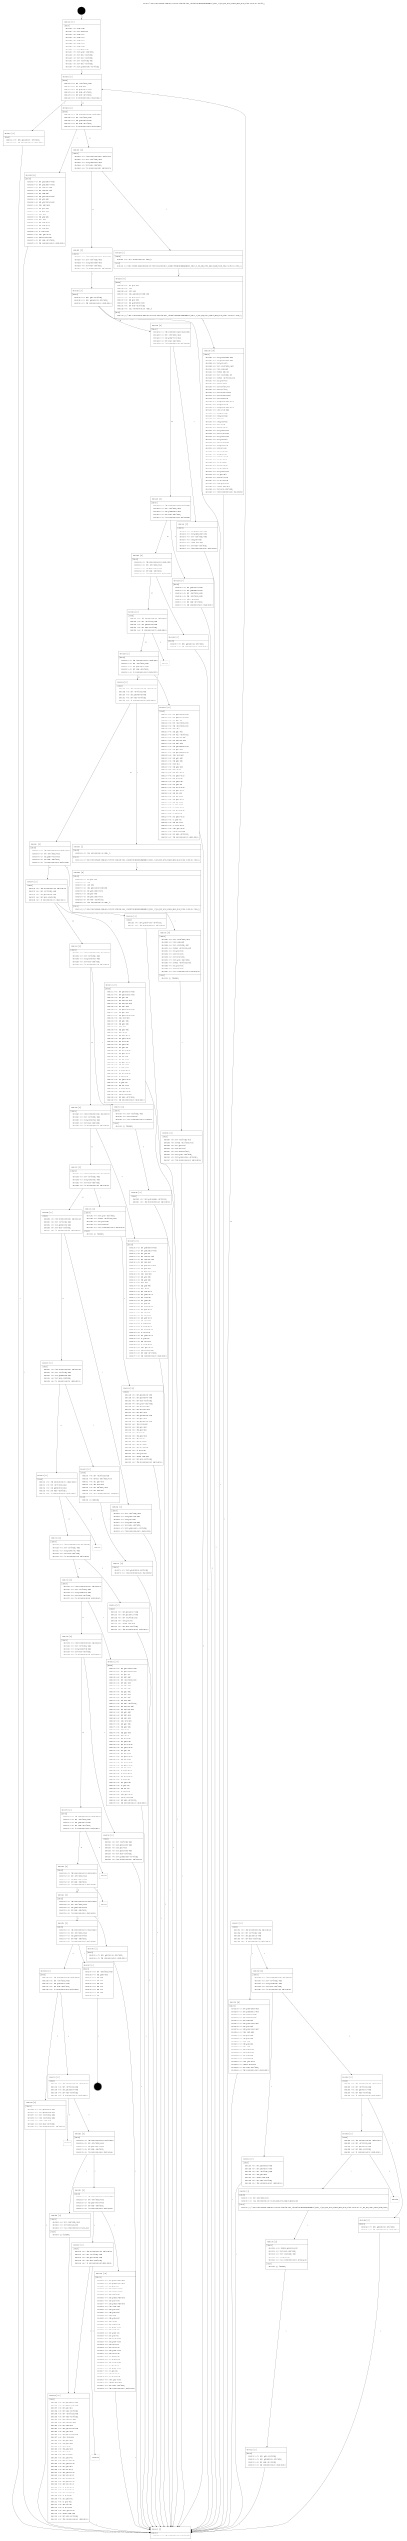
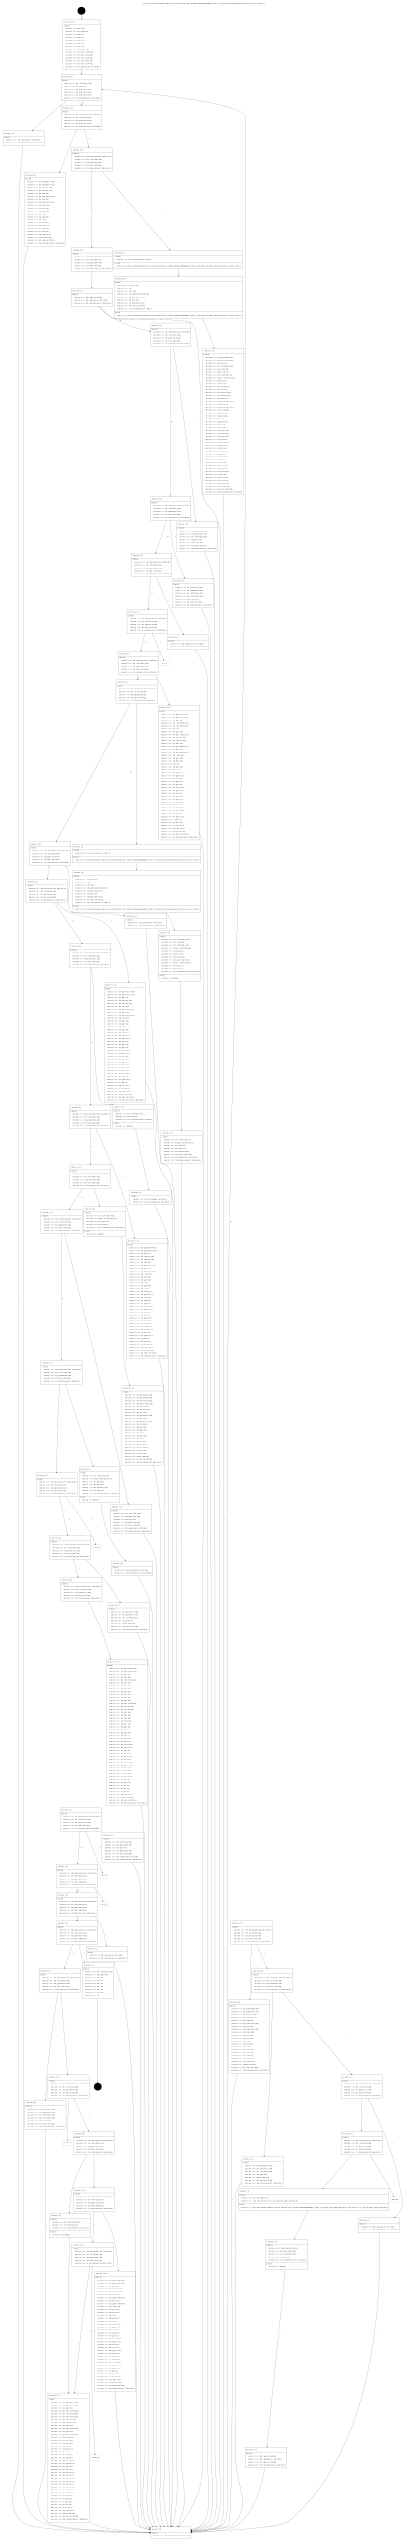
node "0x401c5b [25]": removed
